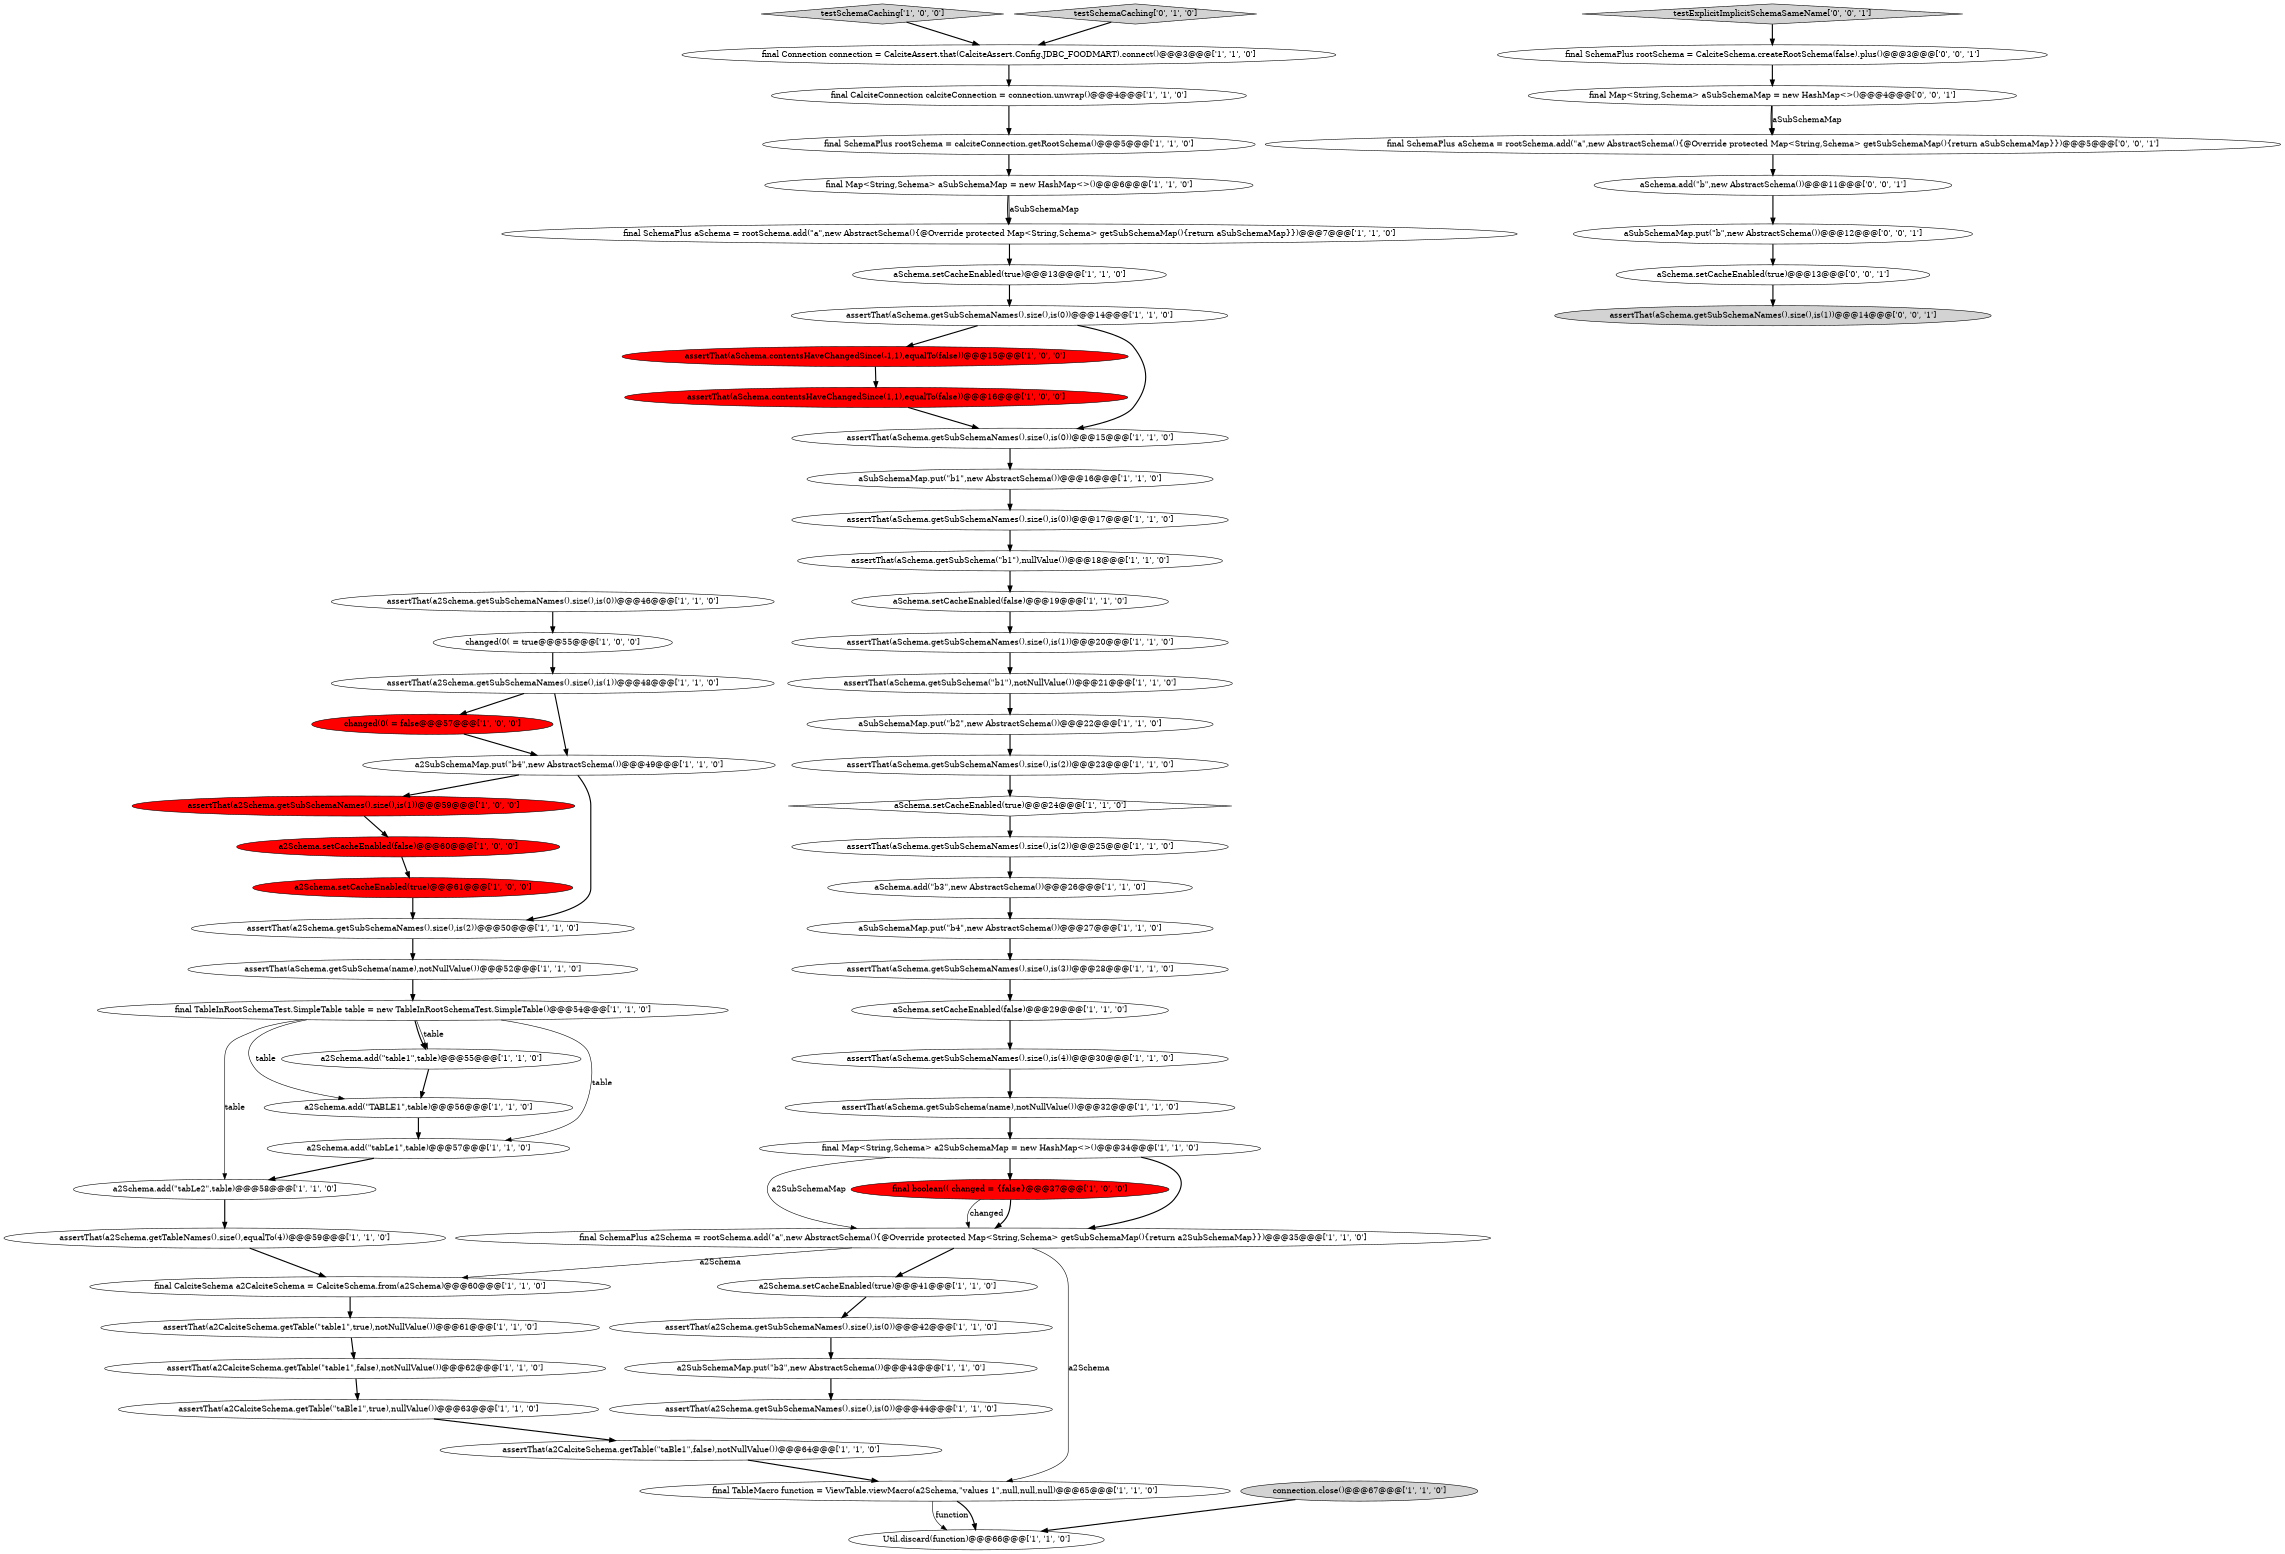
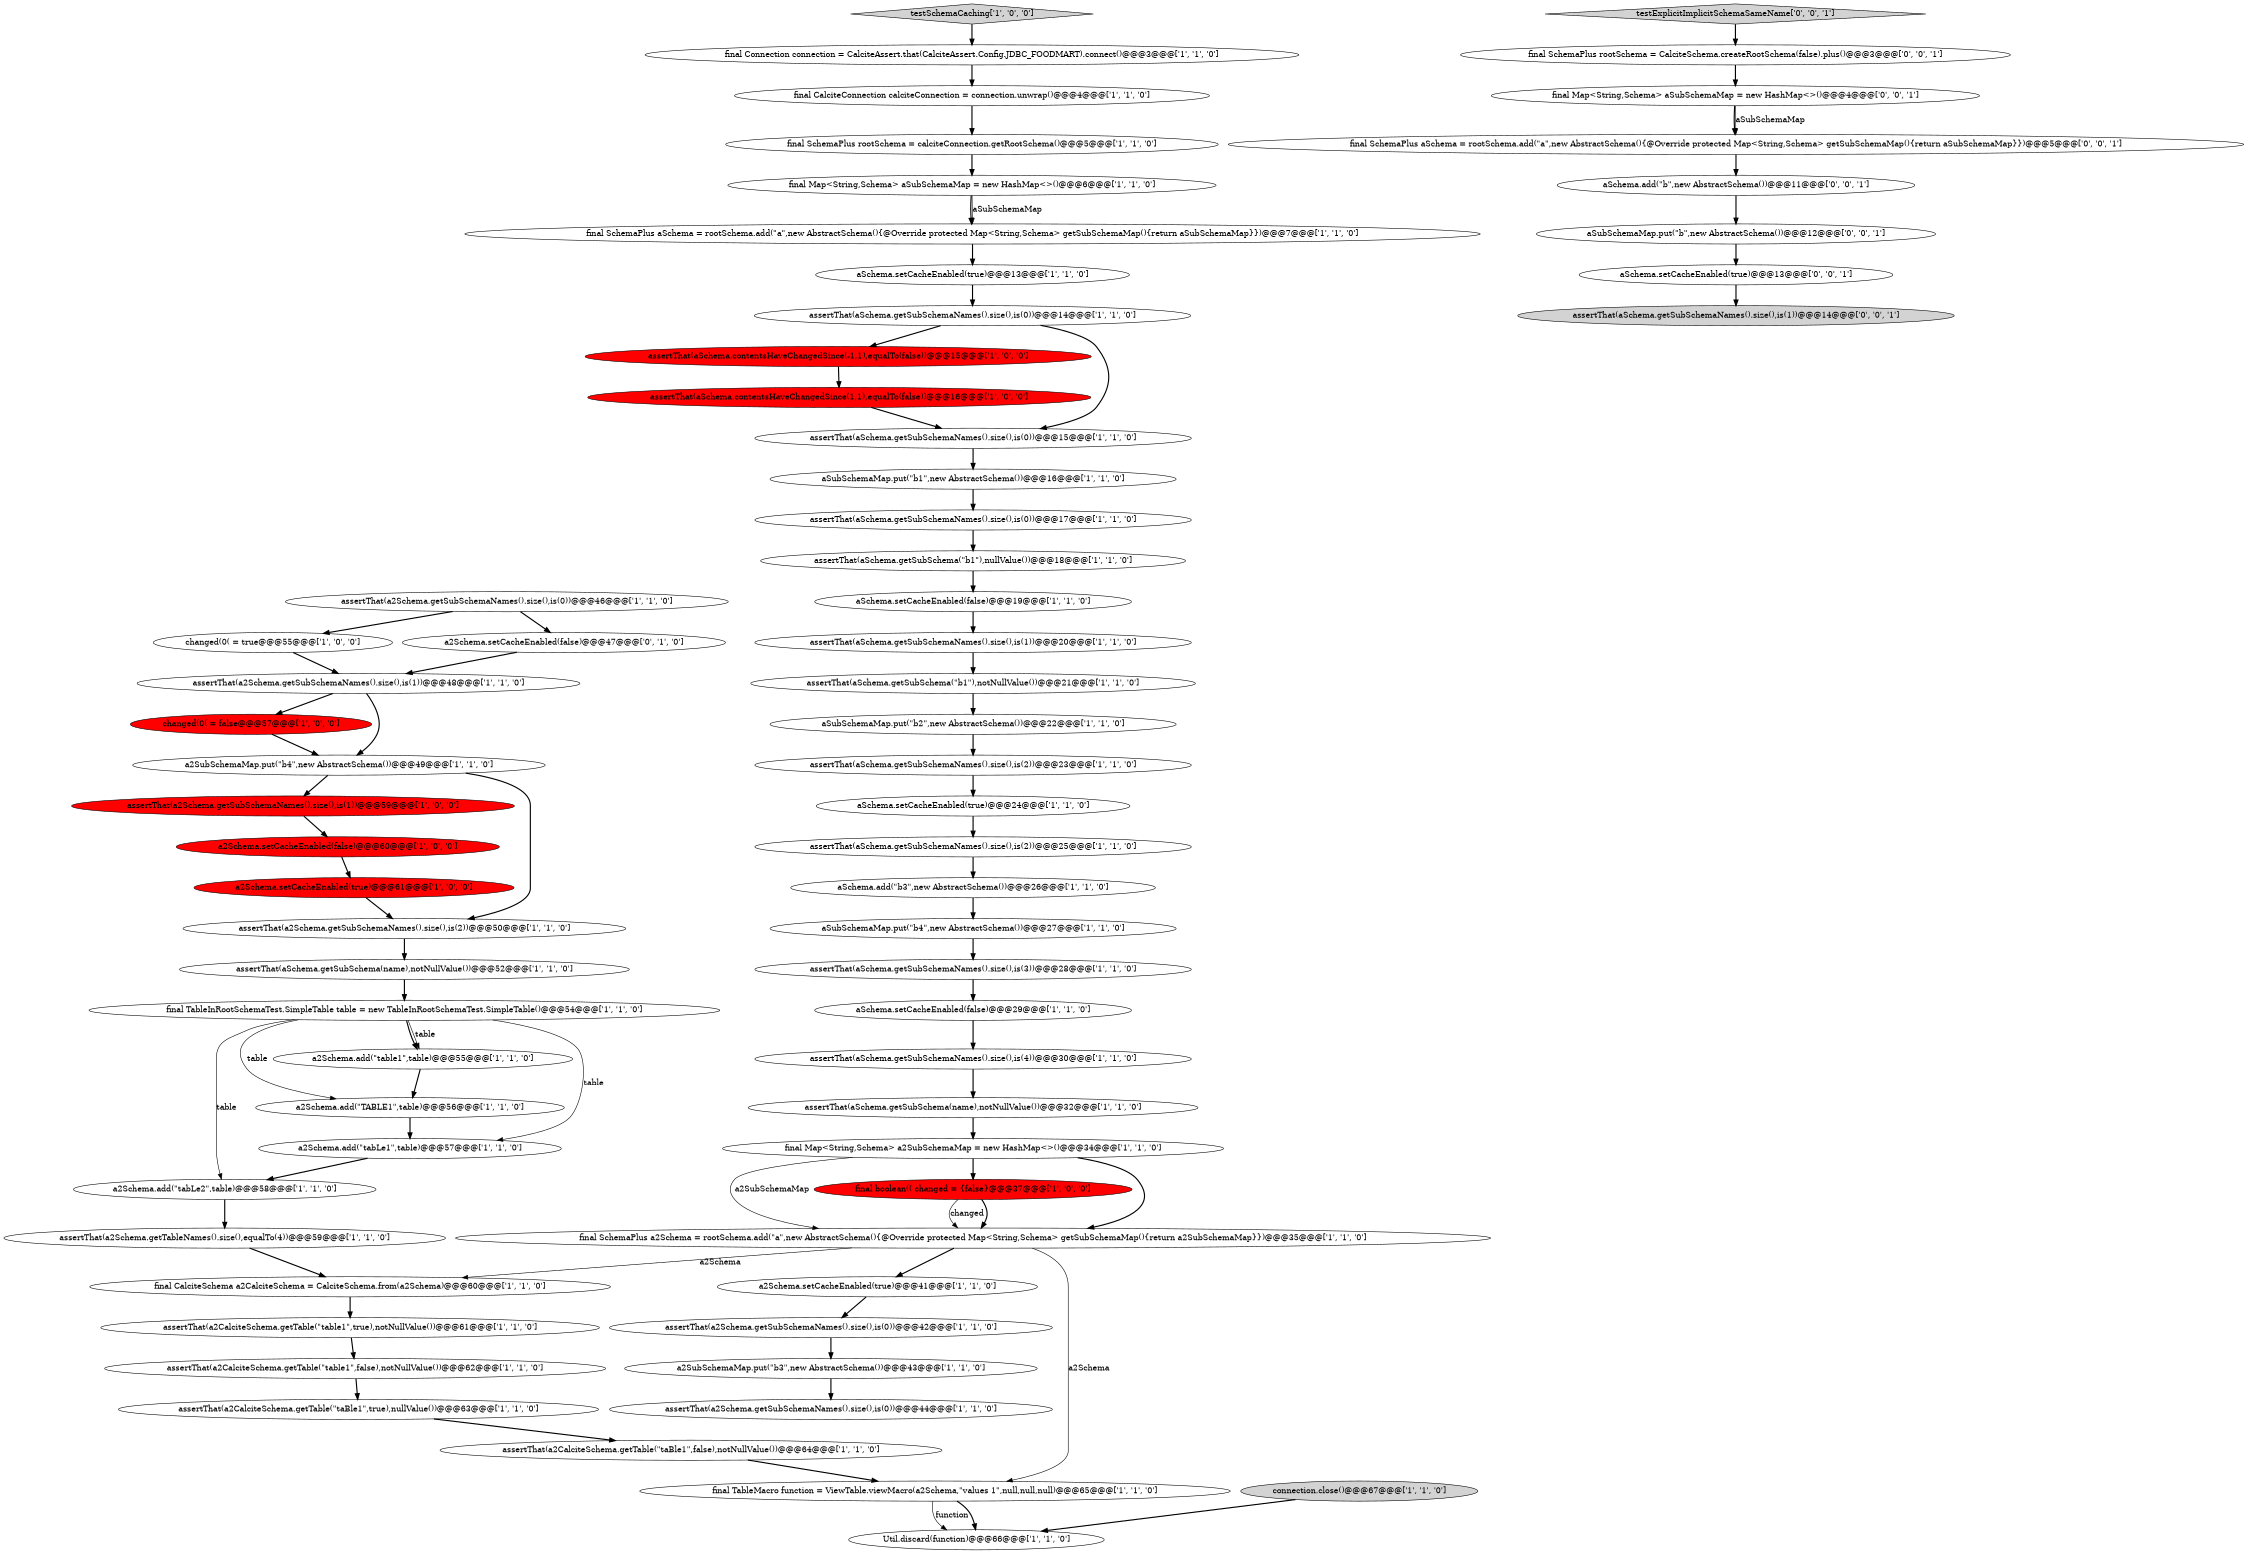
node "testSchemaCaching['0', '1', '0']": removed
node "a2Schema.setCacheEnabled(false)@@@47@@@['0', '1', '0']": added
node "aSchema.setCacheEnabled(true)@@@24@@@['1', '1', '0']": shape diamond -> ellipse
